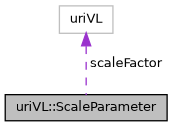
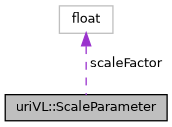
node "uriVL": label "uriVL" -> "float"
